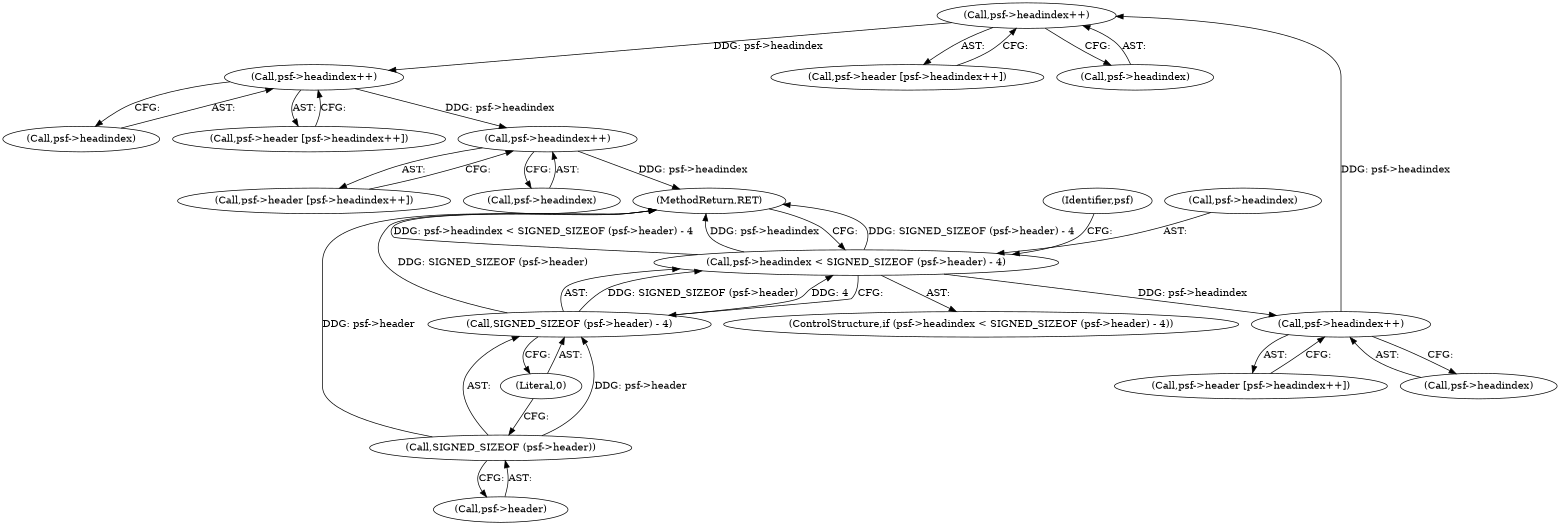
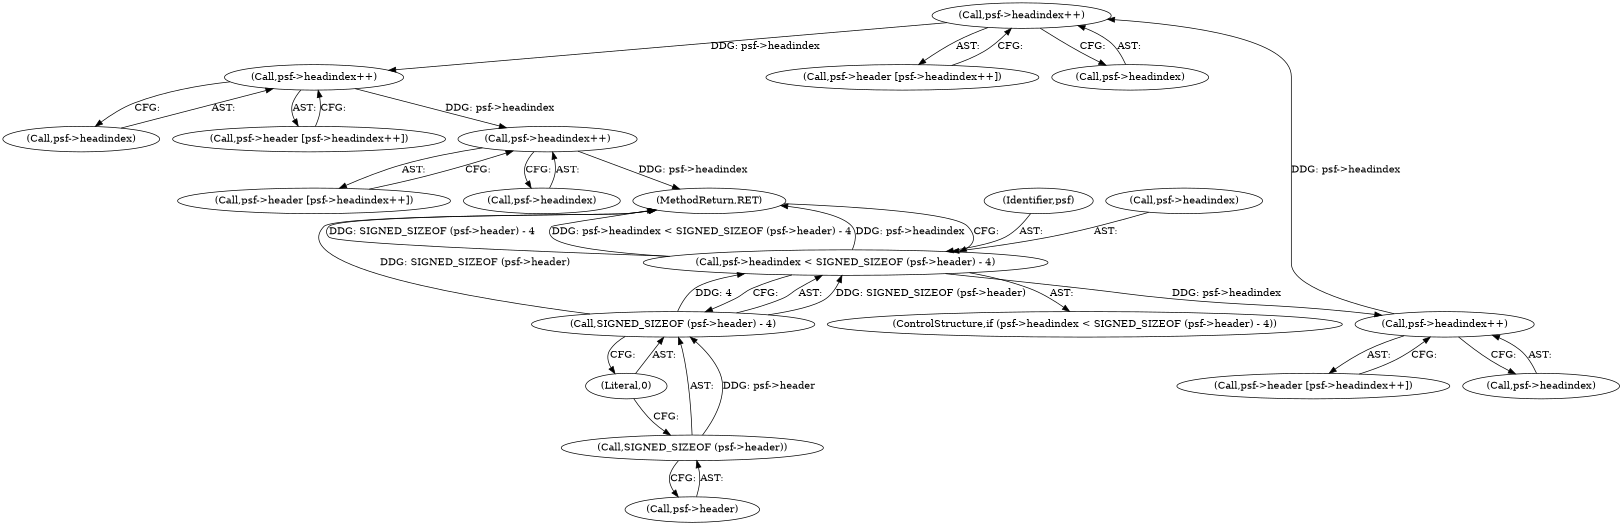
edge "(Call,SIGNED_SIZEOF (psf->header))" -> "(MethodReturn,RET)": removed, label "DDG: psf->header"
edge "(Identifier,psf)" -> "(Call,psf->headindex < SIGNED_SIZEOF (psf->header) - 4)": label "CFG: " -> "AST: "
